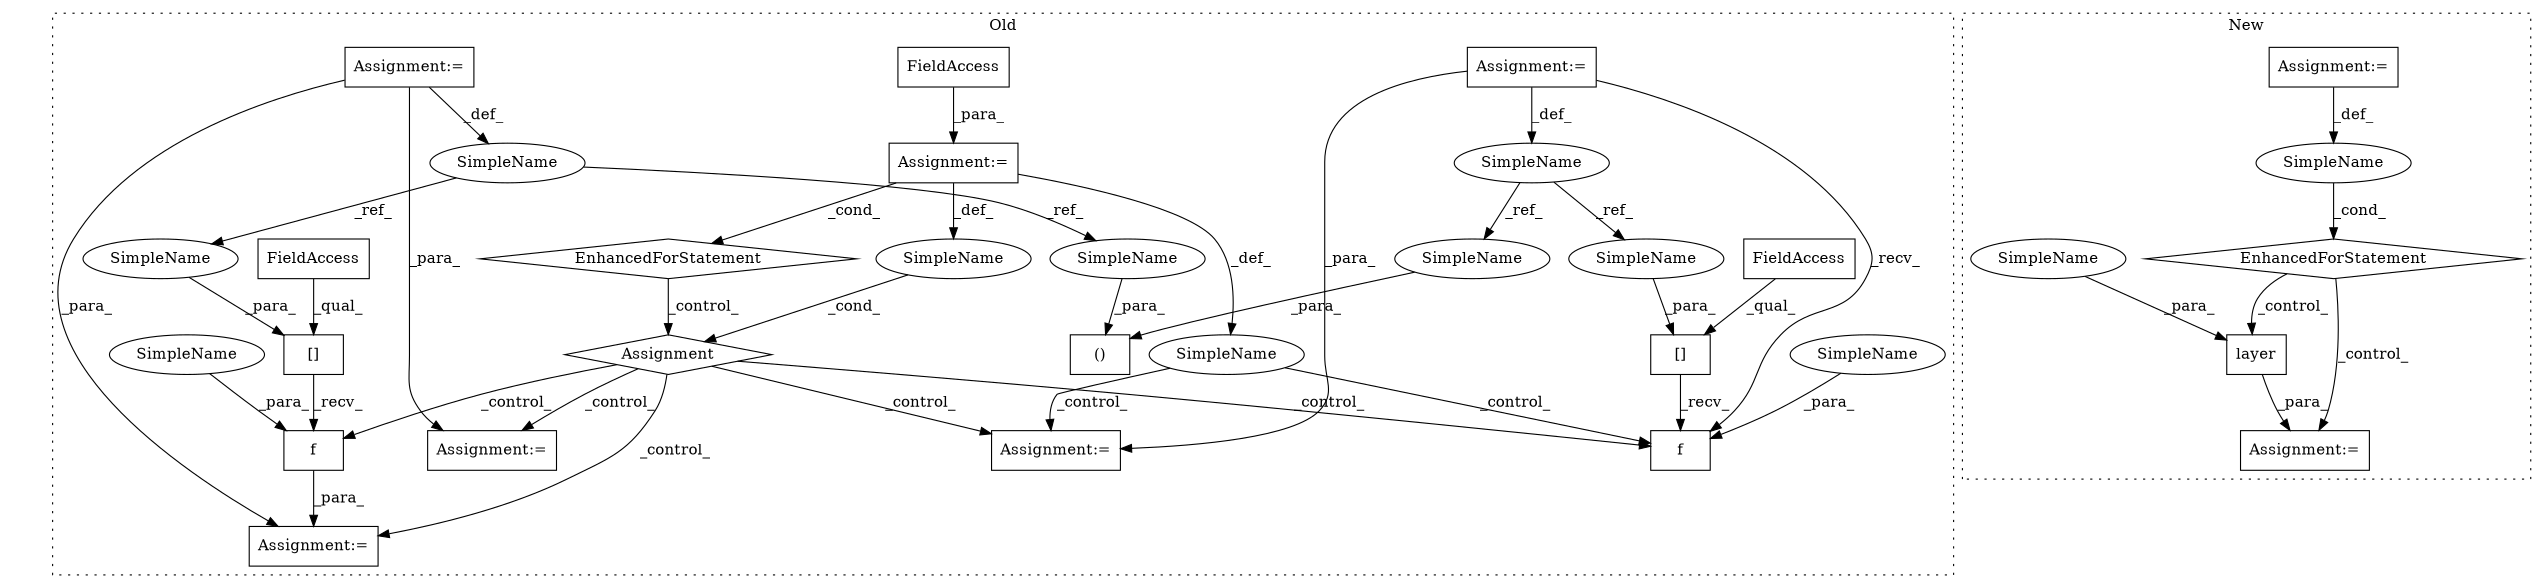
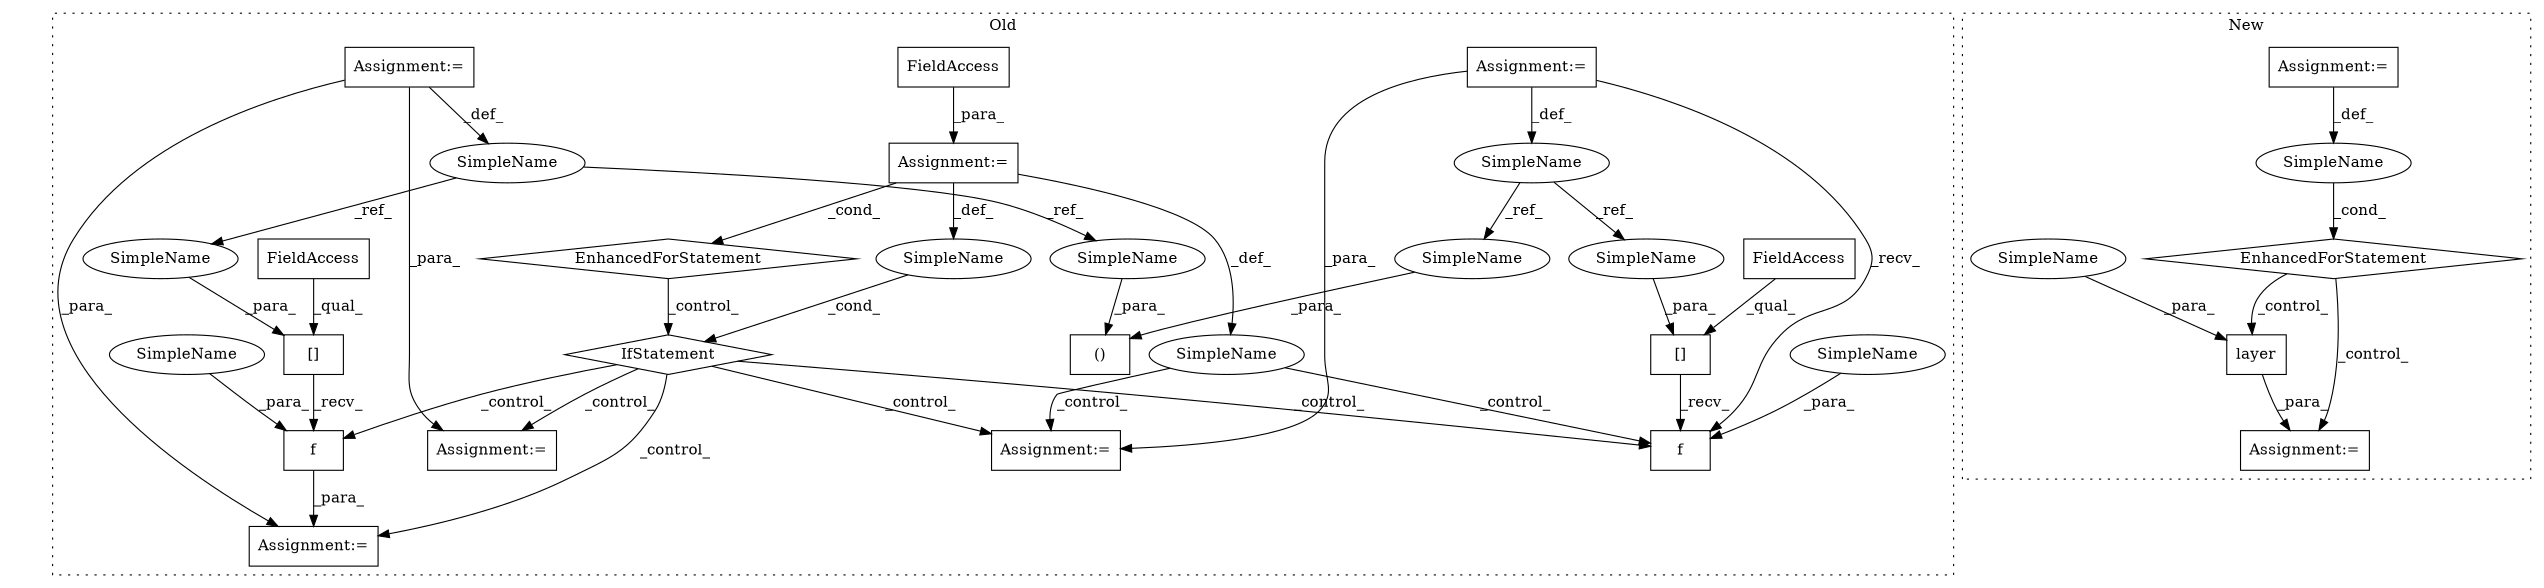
node "Assignment": label "Assignment" -> "IfStatement"
